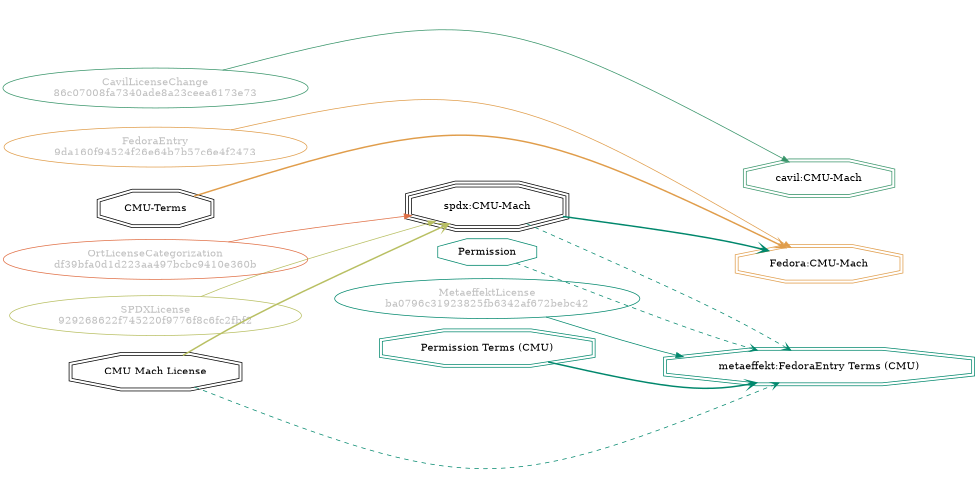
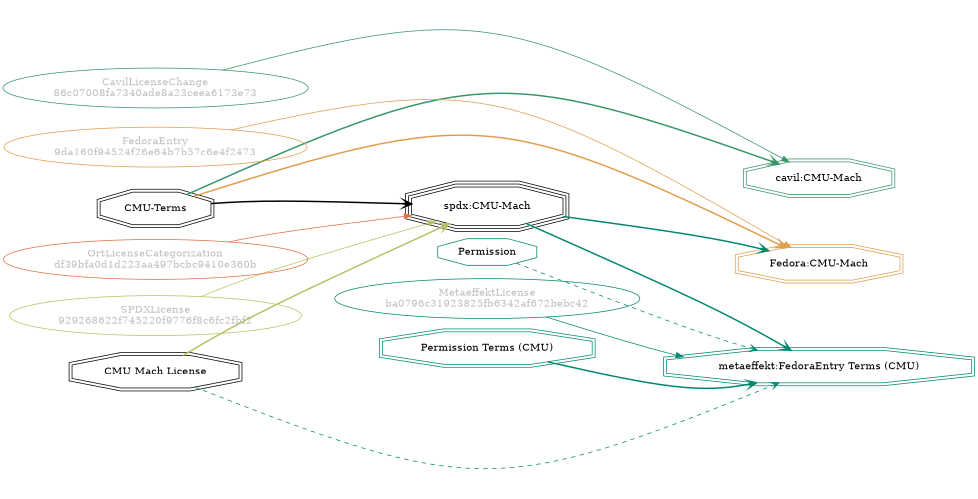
edge "CMU-Terms" -> "cavil:CMU-Mach": added
edge "CMU-Terms" -> "spdx:CMU-Mach": added
edge "spdx:CMU-Mach" -> "metaeffekt:FedoraEntry Terms (CMU)": style dashed -> bold
